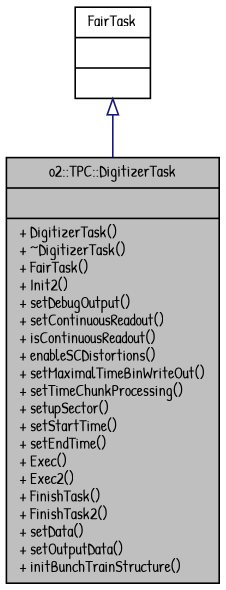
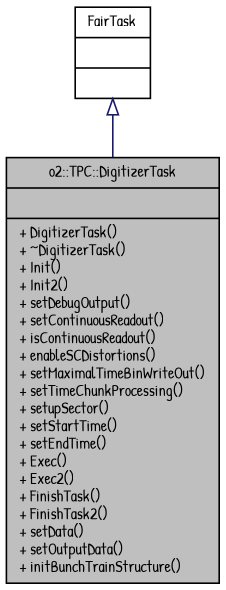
node "o2::TPC::DigitizerTask": text "+ FairTask()" -> "+ Init()"
